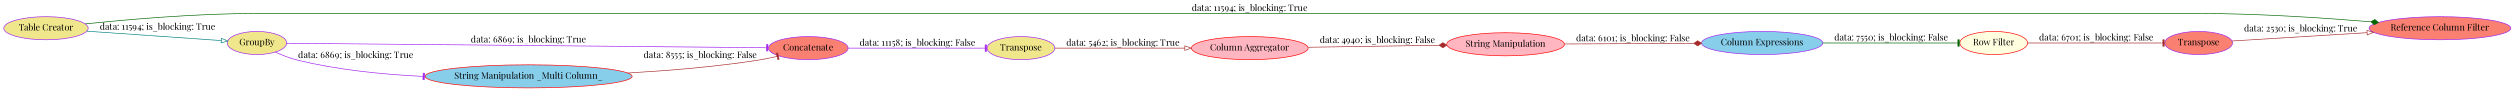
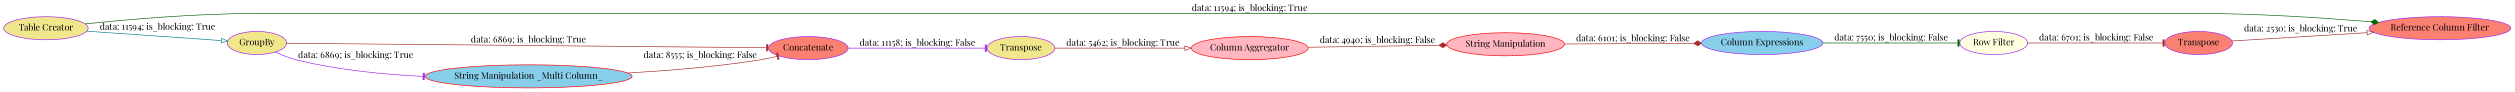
node "Row Filter": color red -> purple
edge "GroupBy" -> "Concatenate": color purple -> brown
